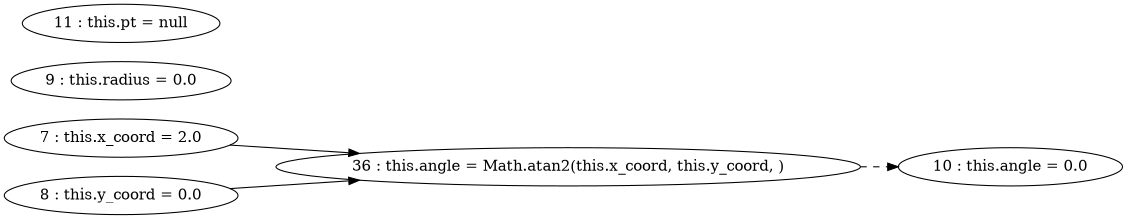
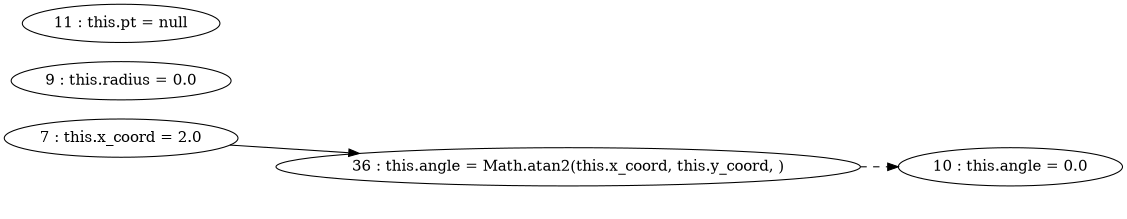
node "8 : this.y_coord = 0.0": removed
